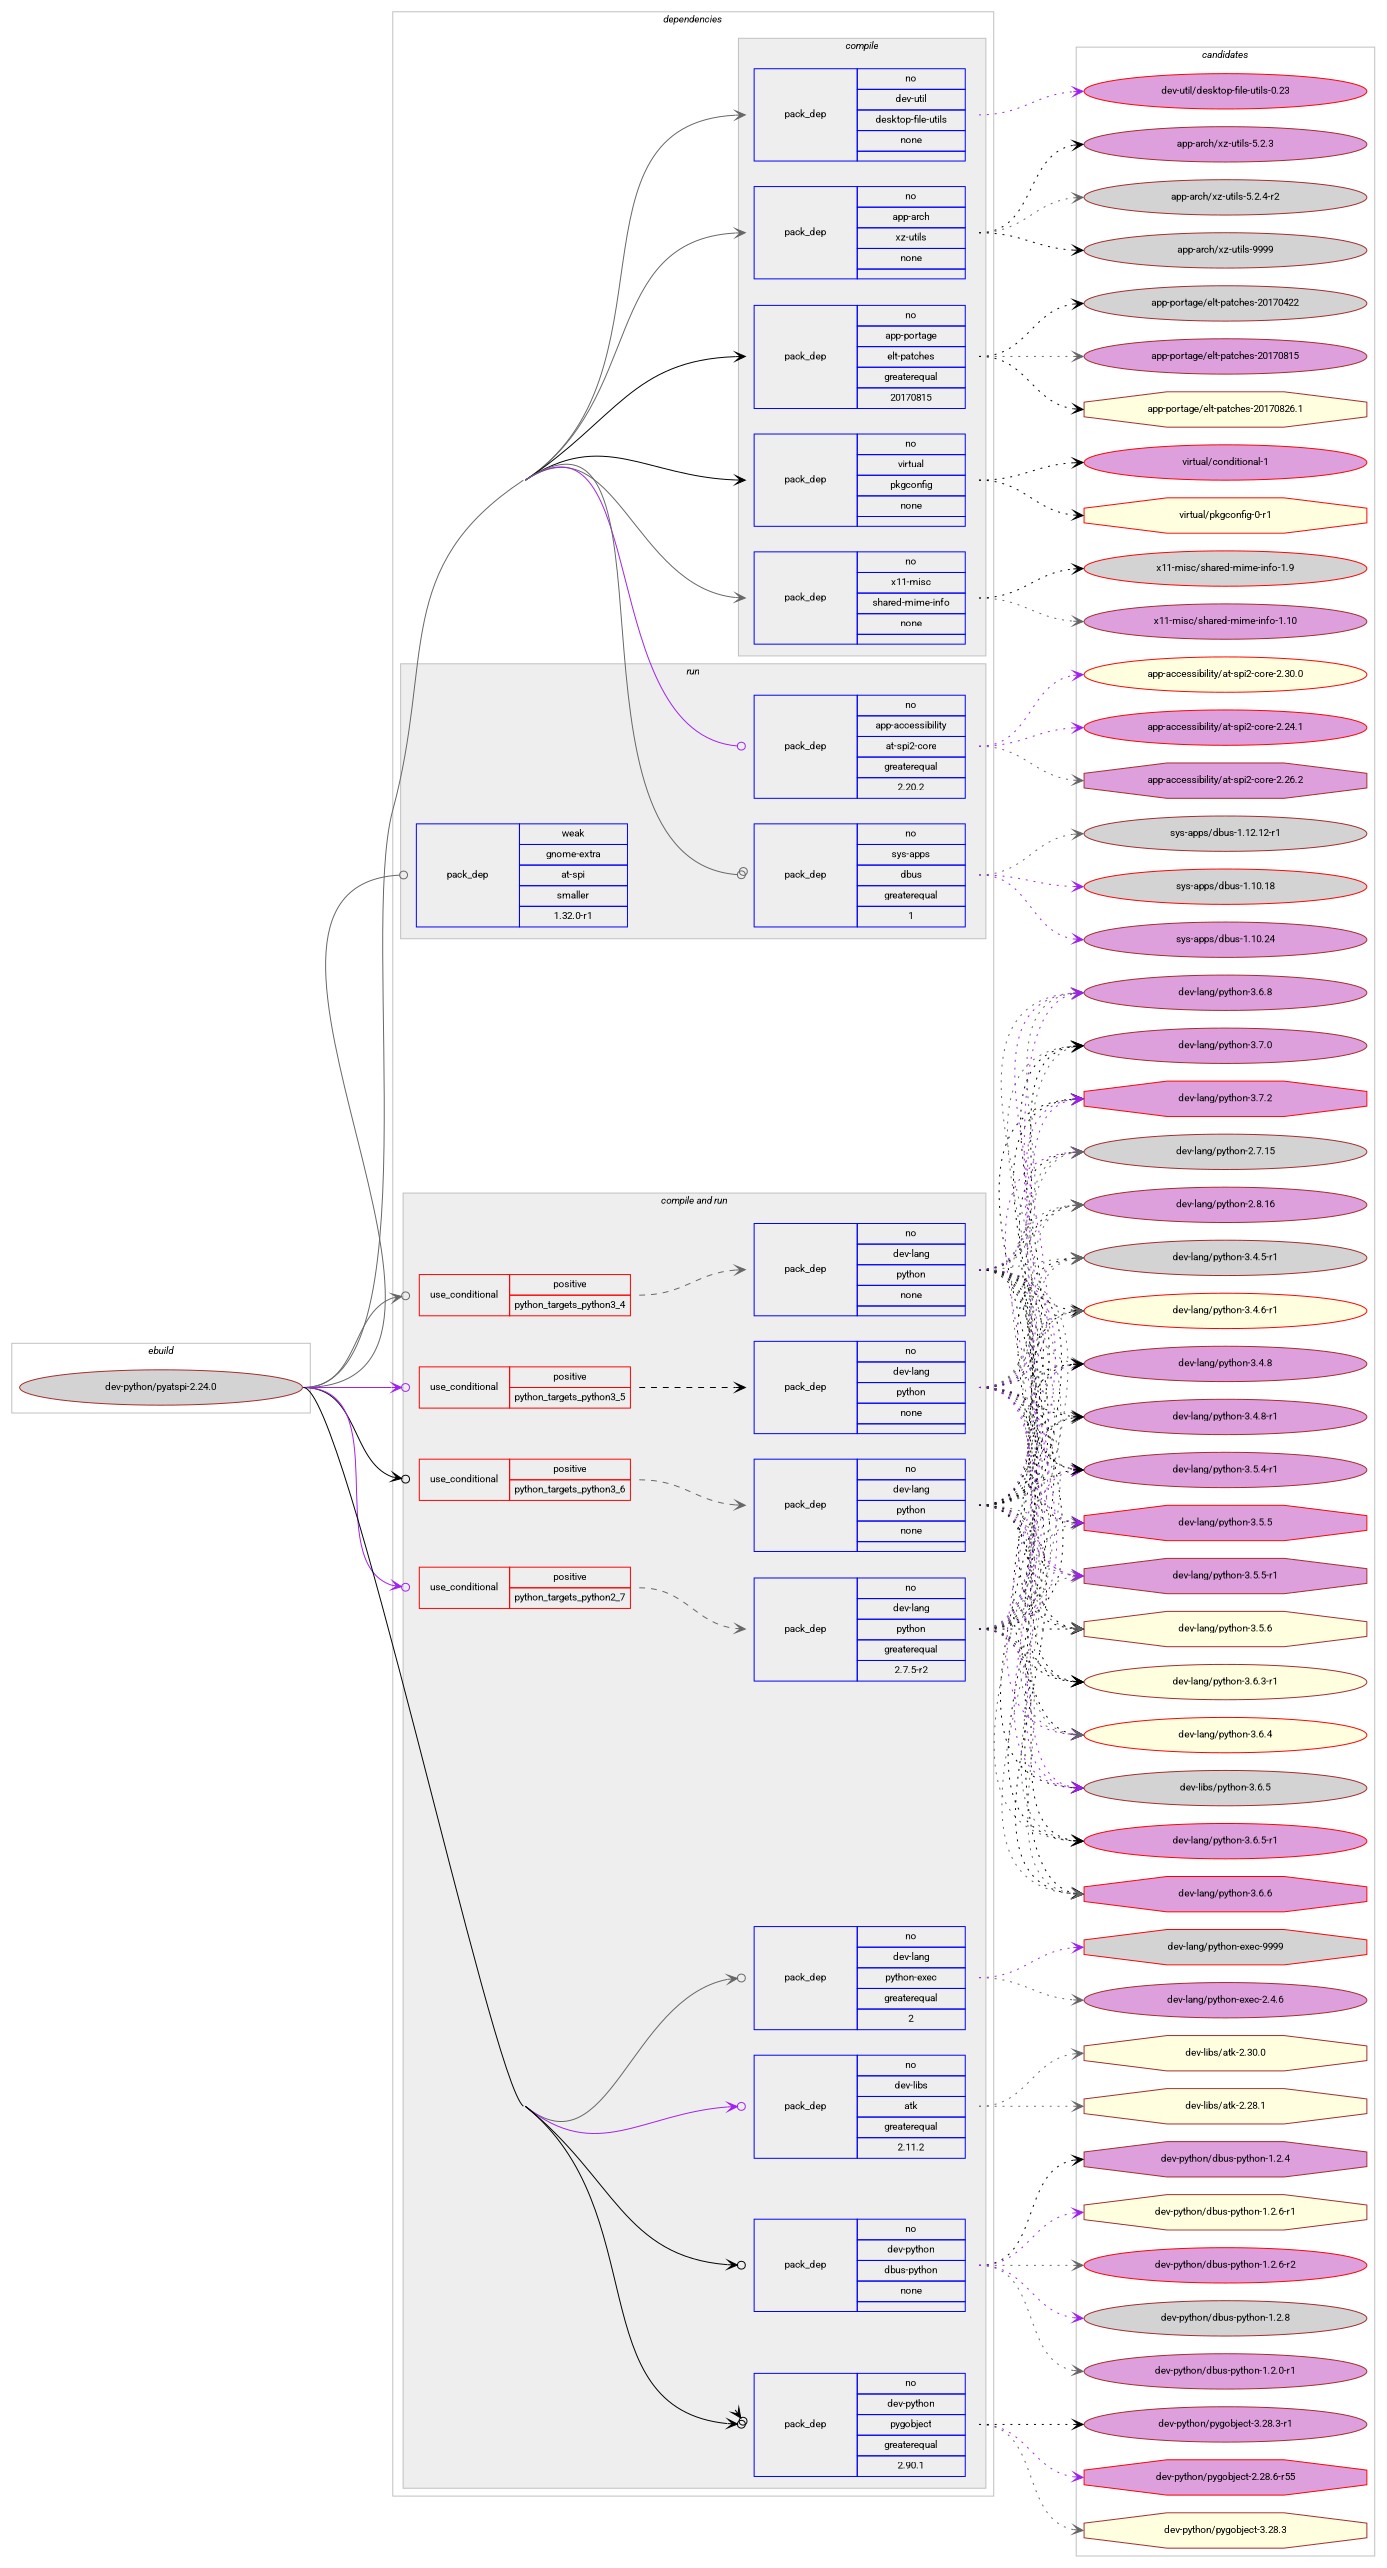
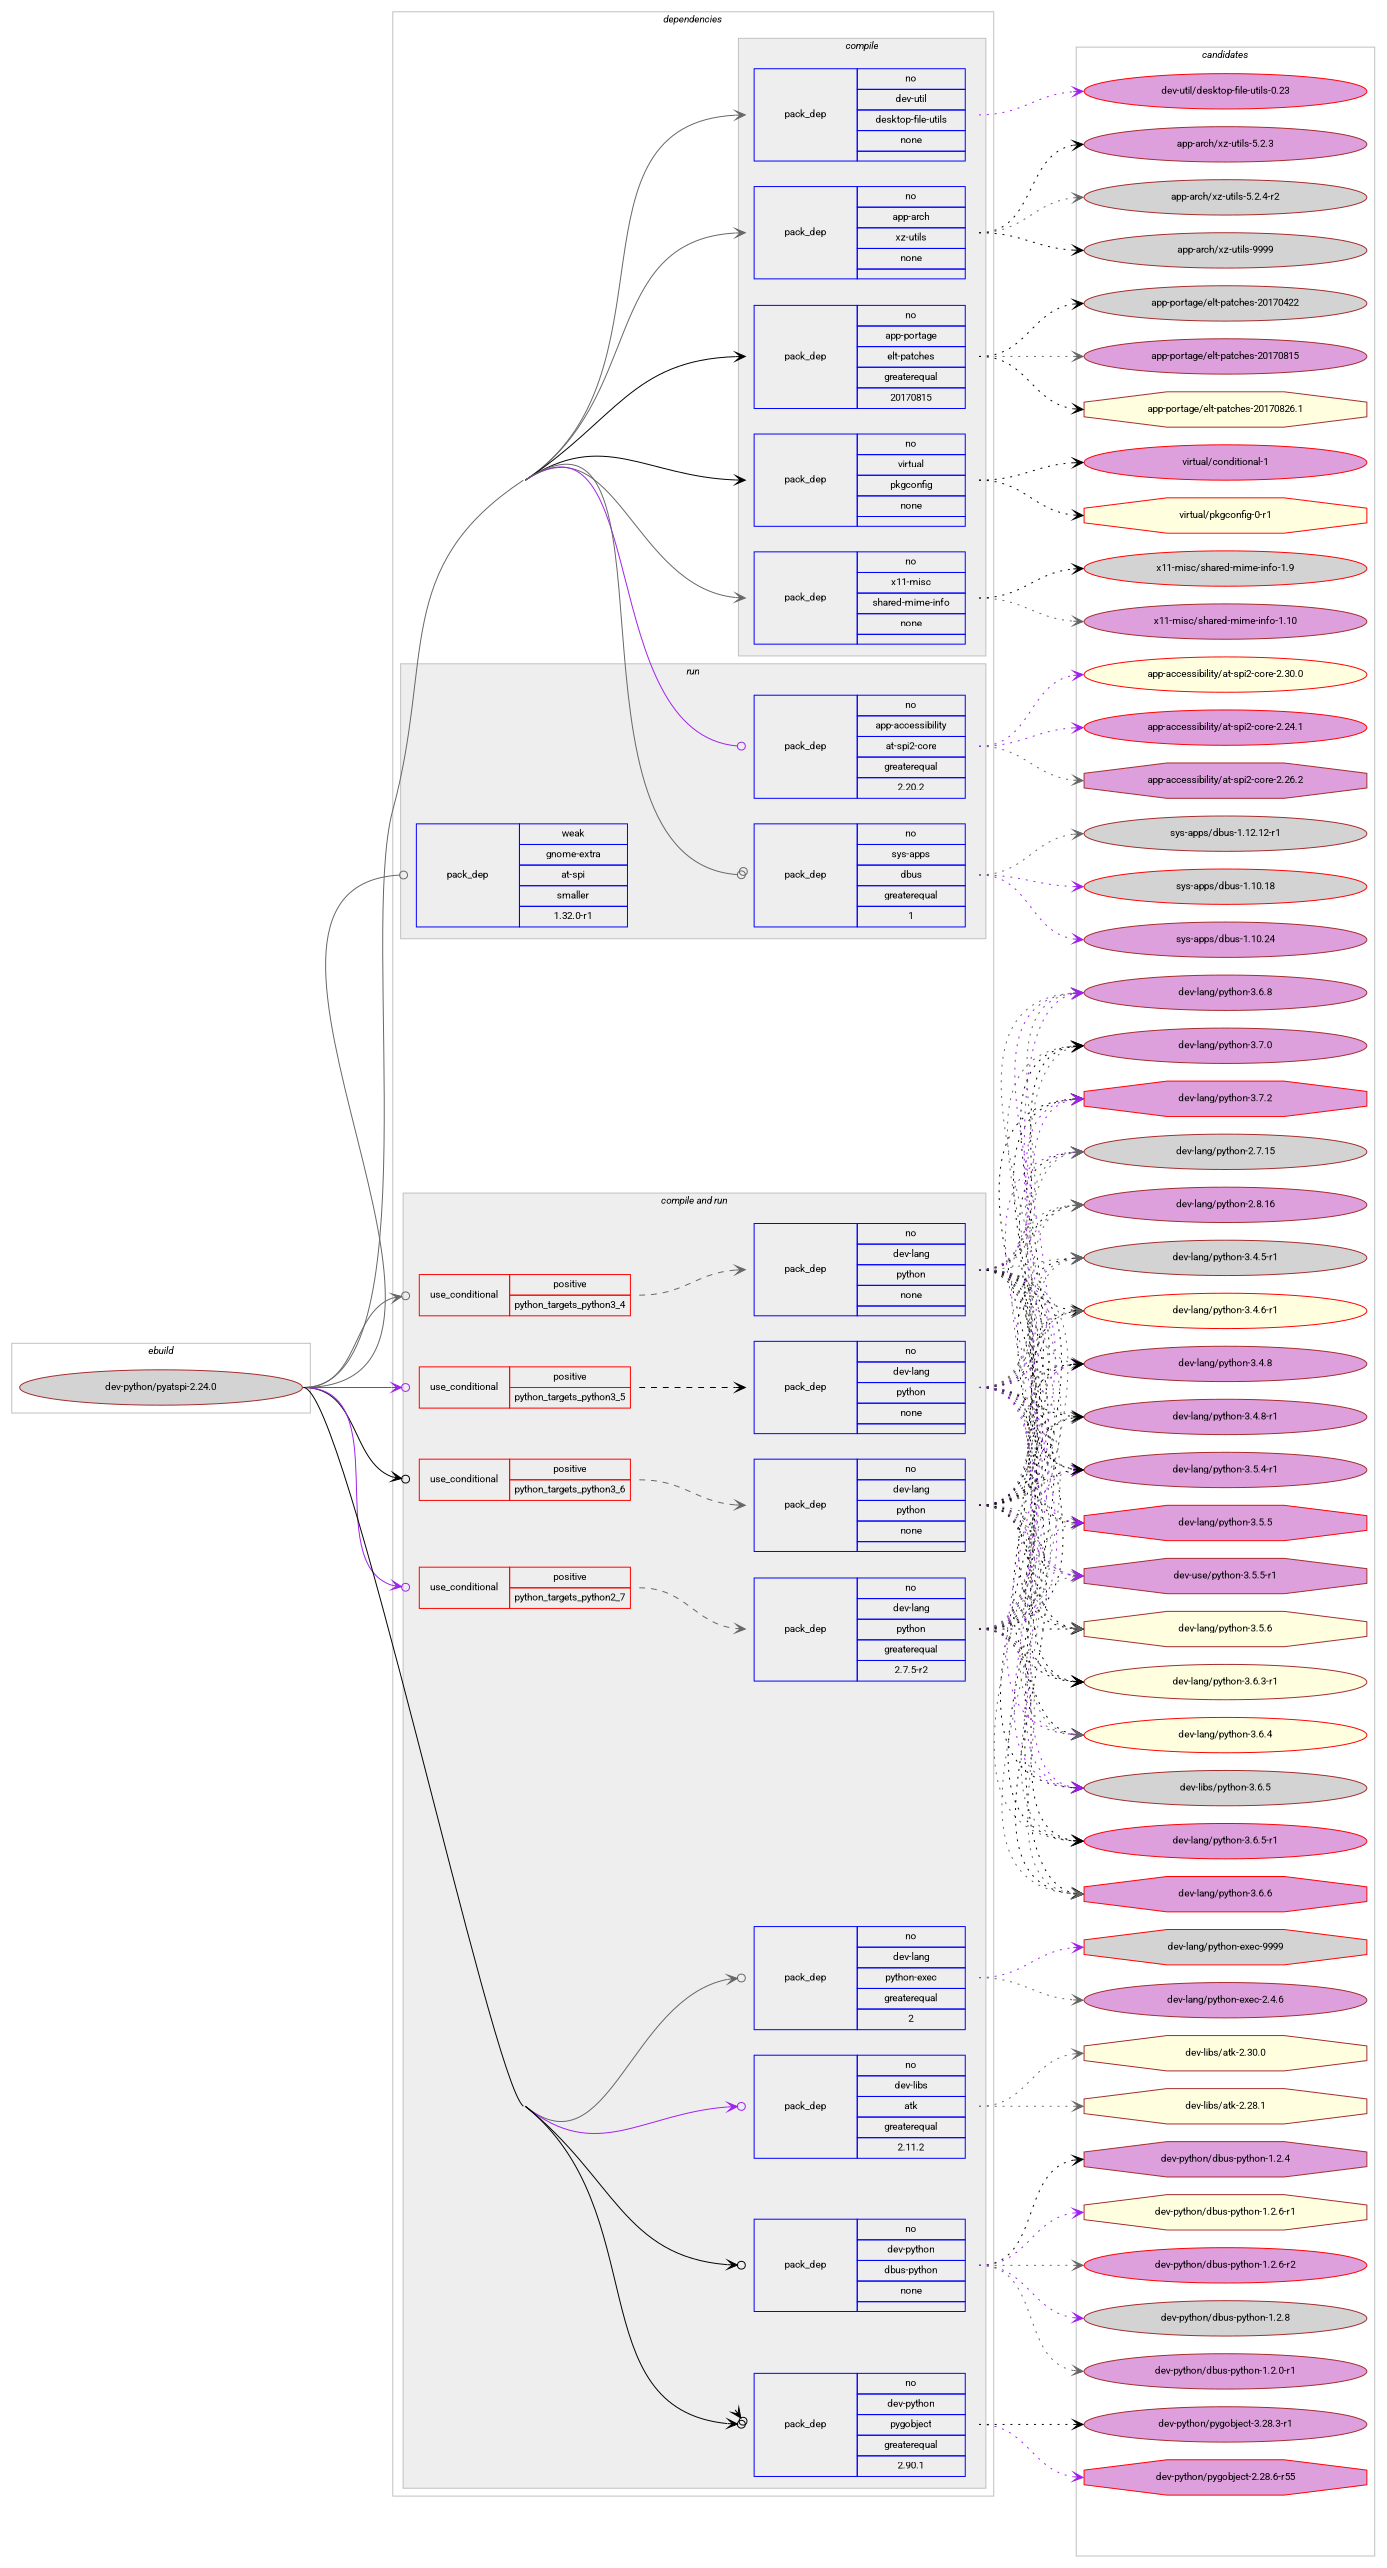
node "dev-lang/python-3.5.5-r1": label "dev-lang/python-3.5.5-r1" -> "dev-use/python-3.5.5-r1"
node "dev-python/pygobject-3.28.3": removed
